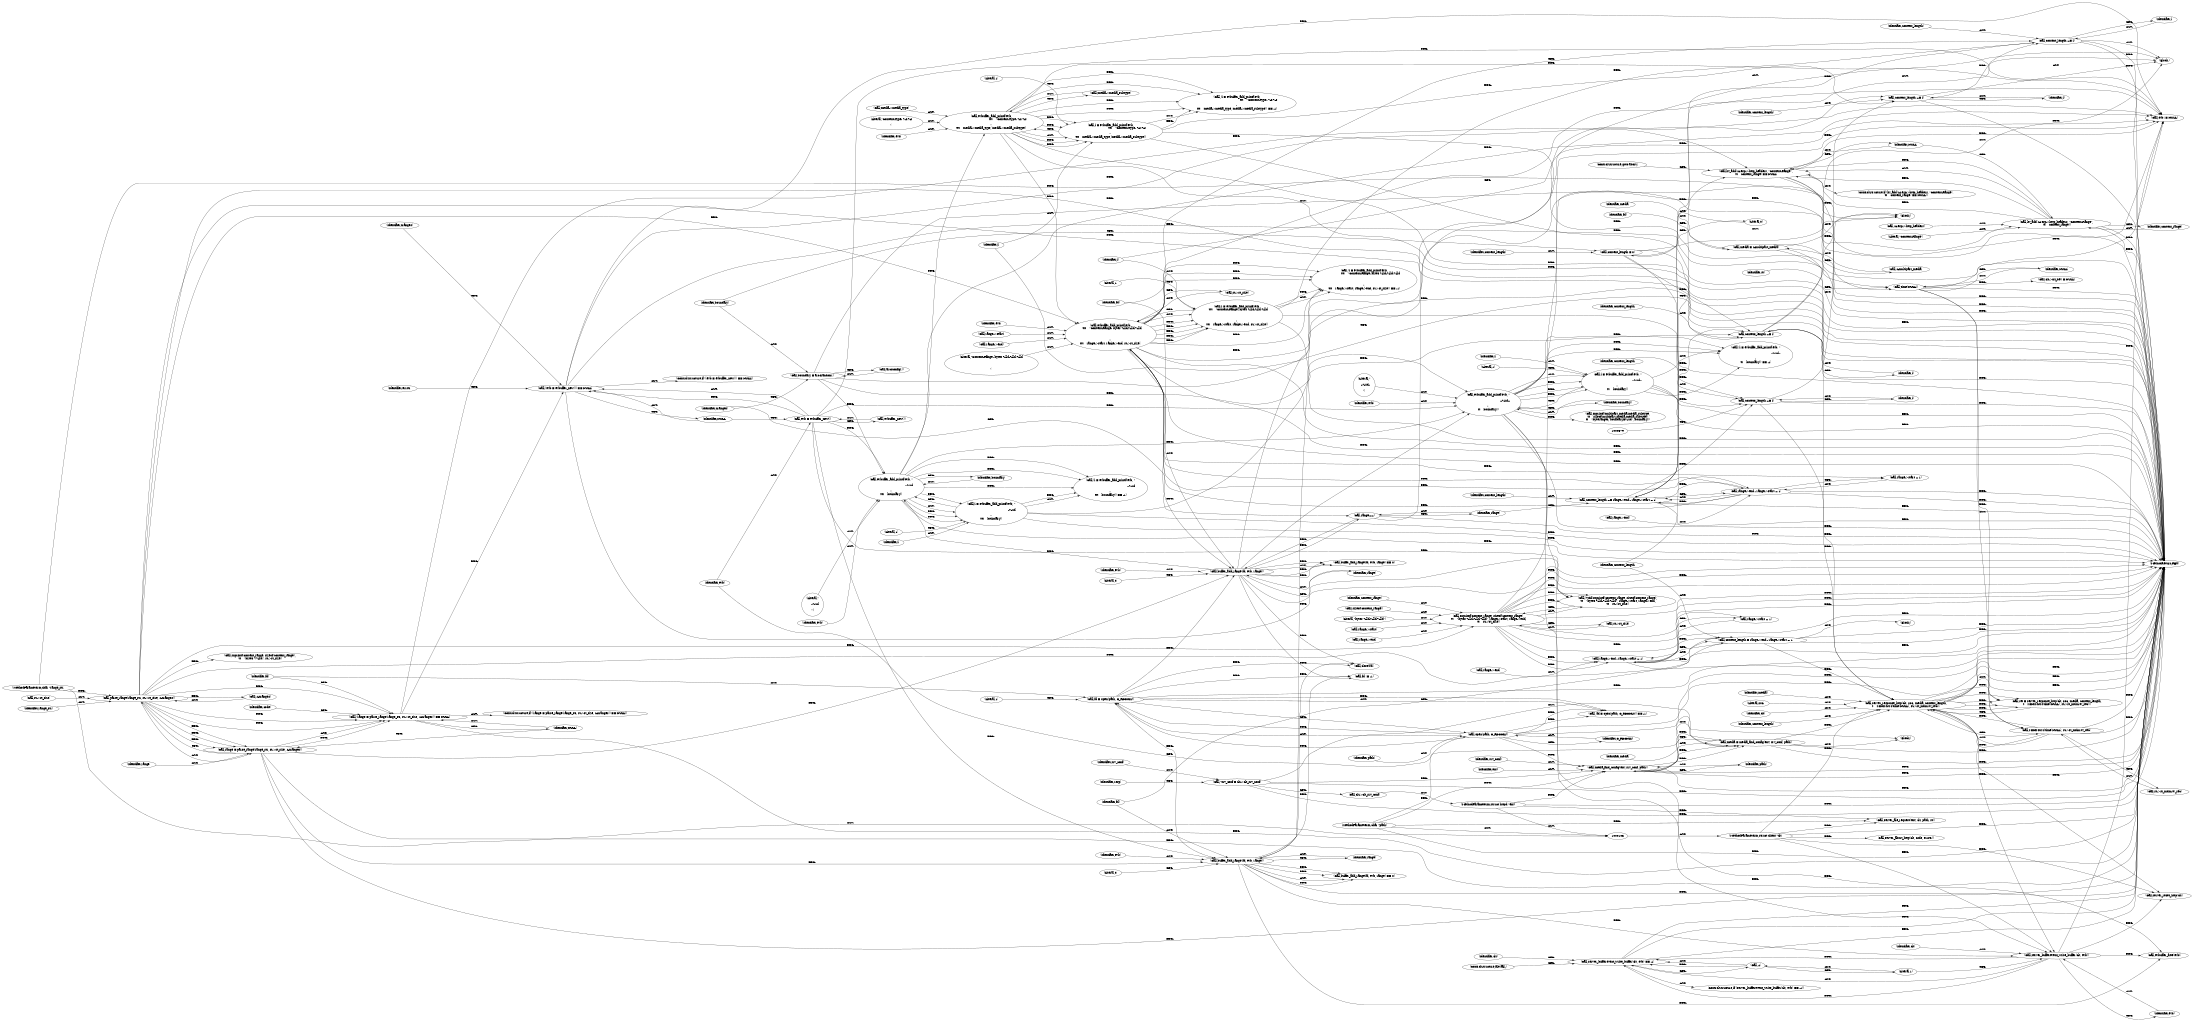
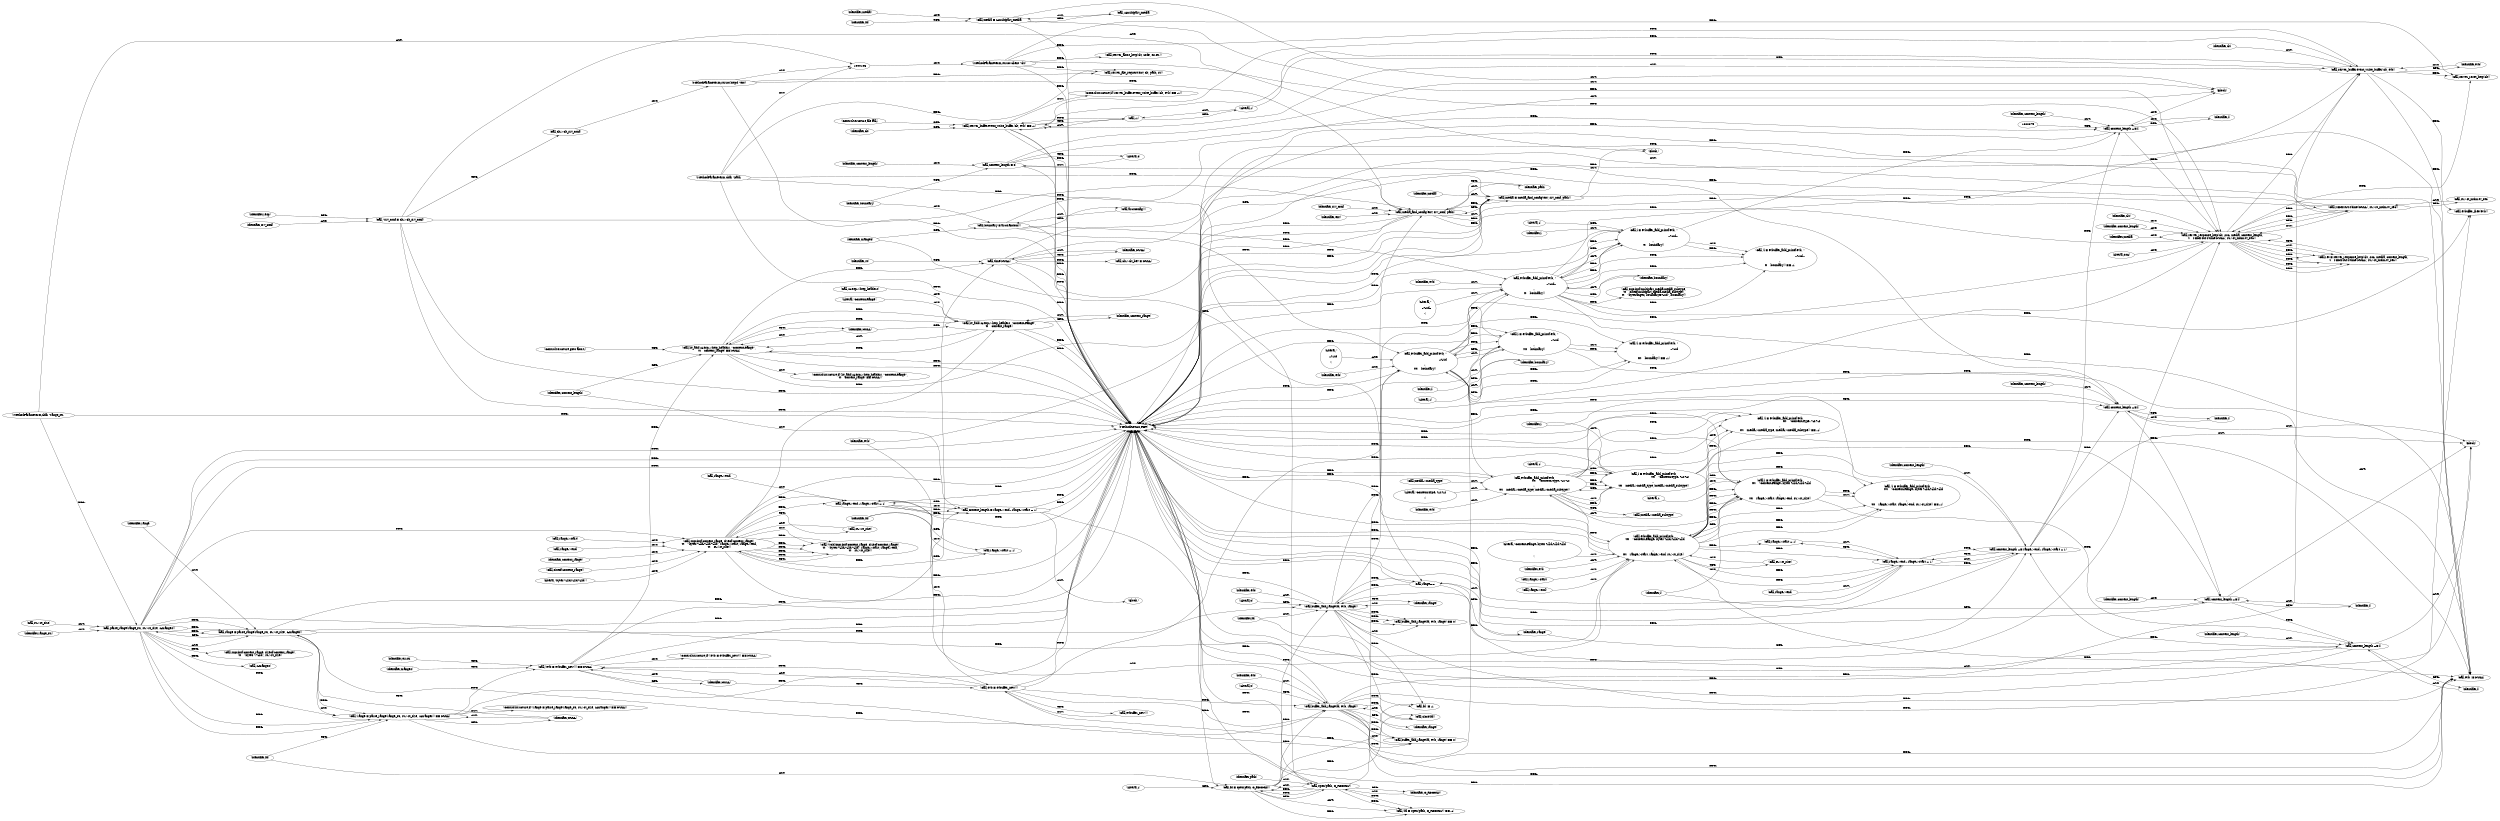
edge "(Call,fd = open(path, O_RDONLY))" -> "(MethodReturn,RET)": reversed
edge "(Call,&nranges)" -> "(Call,parse_range(range_str, st->st_size, &nranges))": removed, label "AST:"
node "(Identifier,code)": removed
